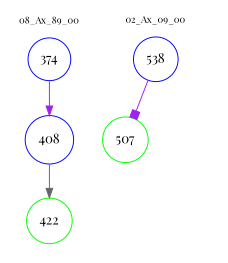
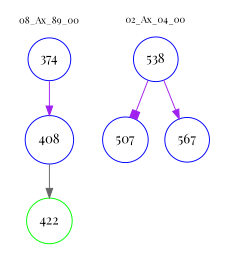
cluster "02_Ax_09_00": label "02_Ax_09_00" -> "02_Ax_04_00"
node "507": color green -> blue
node "567": added
